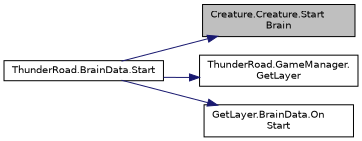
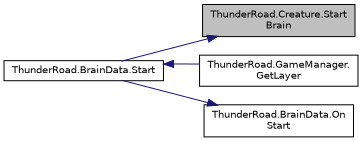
node "Creature.Creature.Start Brain": label "Creature.Creature.Start Brain" -> "ThunderRoad.Creature.Start Brain"
edge "ThunderRoad.BrainData.Start" -> "ThunderRoad.GameManager. GetLayer": reversed
node "GetLayer.BrainData.On Start": label "GetLayer.BrainData.On Start" -> "ThunderRoad.BrainData.On Start"
